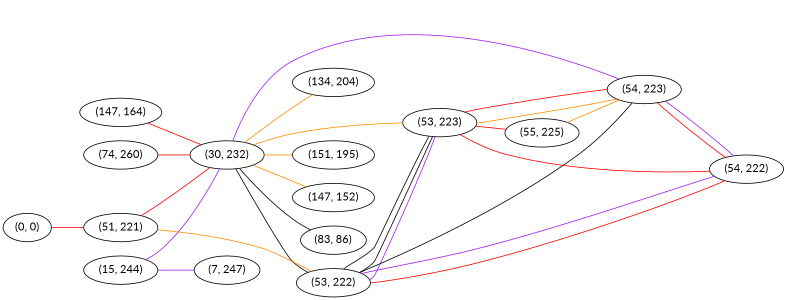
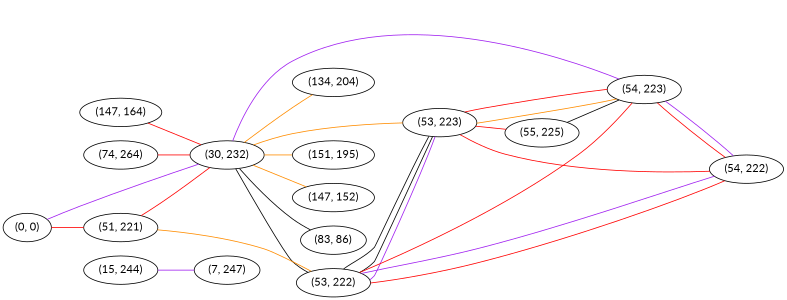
edge "(54, 223)" -- "(55, 225)": color darkorange -> black
node "(74, 260)": label "(74, 260)" -> "(74, 264)"
edge "(54, 223)" -- "(53, 222)": color black -> red
edge "(30, 232)" -- "(15, 244)": now "(30, 232)" -- "(0, 0)"
